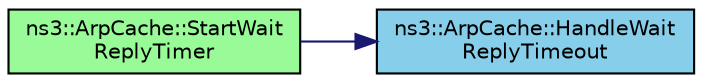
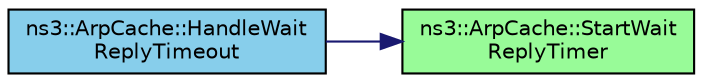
edge "ns3::ArpCache::StartWait ReplyTimer" -> "ns3::ArpCache::HandleWait ReplyTimeout": reversed
